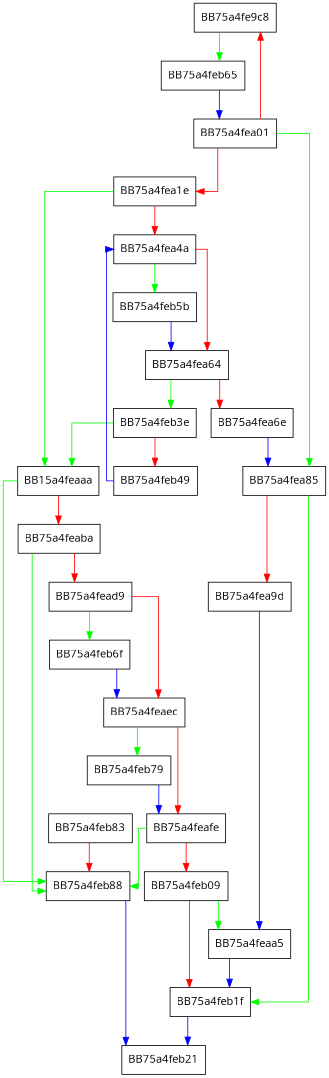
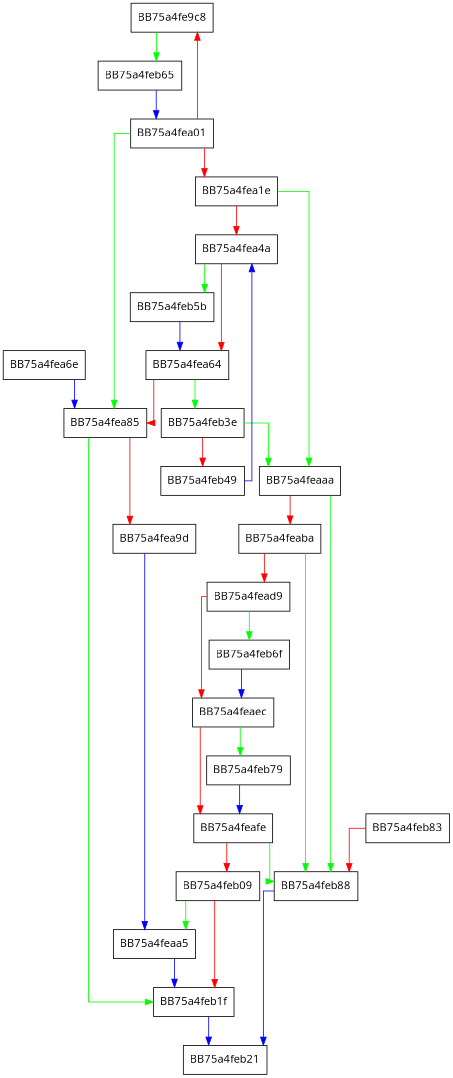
edge "BB75a4fea64" -> "BB75a4fea6e": now "BB75a4fea64" -> "BB75a4fea85"
node "BB15a4feaaa": label "BB15a4feaaa" -> "BB75a4feaaa"
